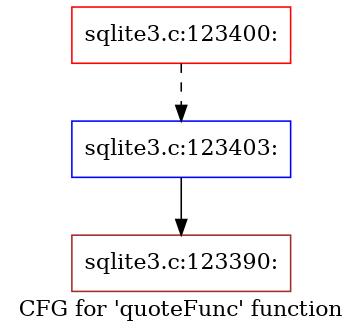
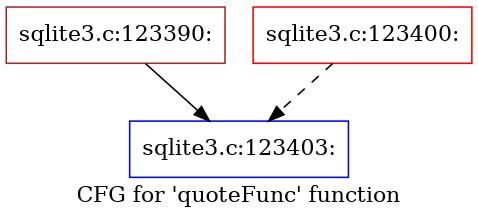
edge "sqlite3.c:123403:" -> "sqlite3.c:123390:": reversed
